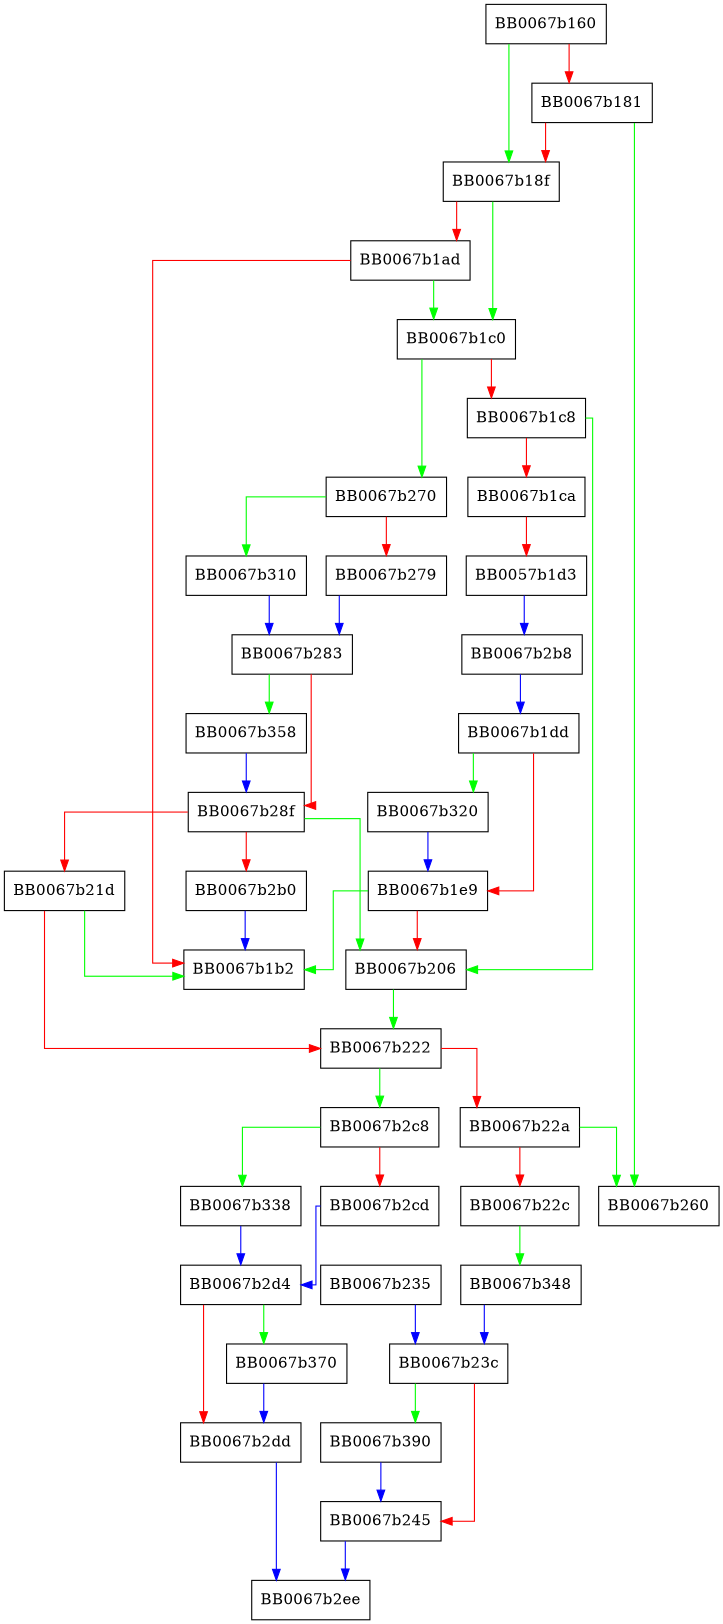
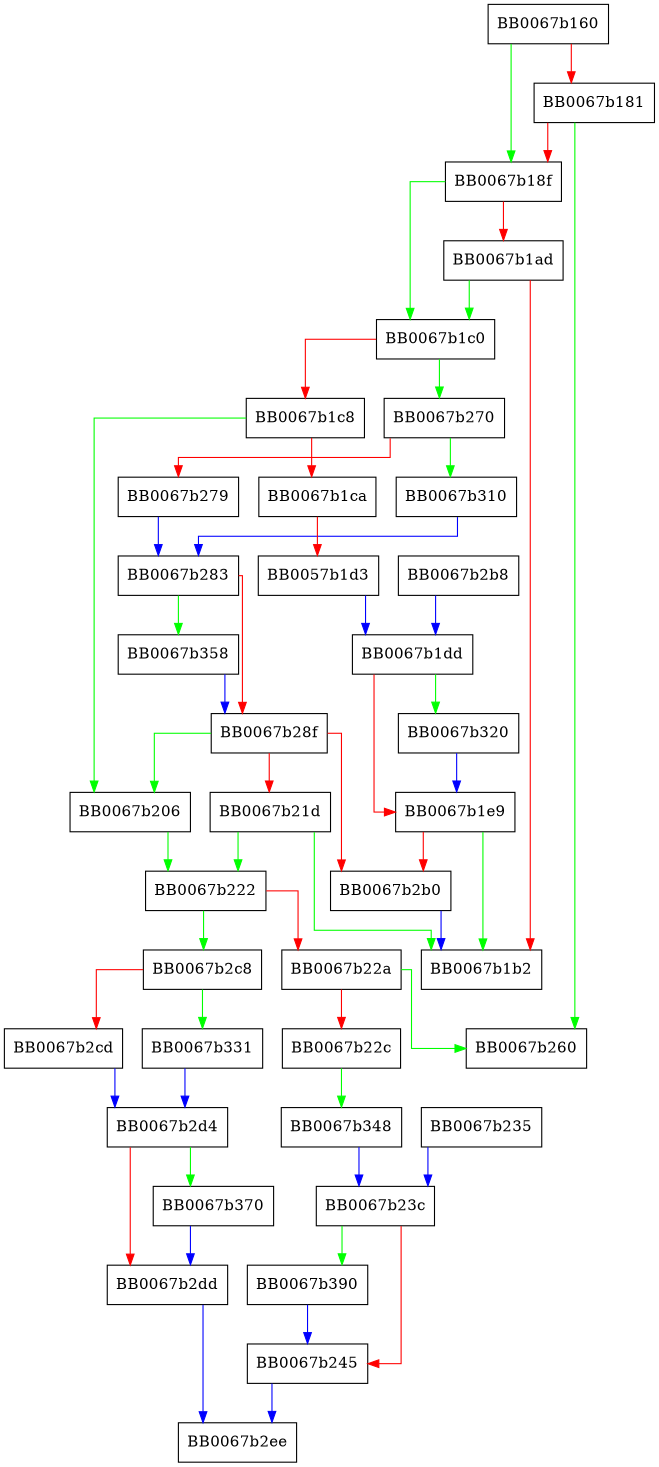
edge "BB0057b1d3" -> "BB0067b2b8": now "BB0057b1d3" -> "BB0067b1dd"
edge "BB0067b1e9" -> "BB0067b206": now "BB0067b1e9" -> "BB0067b2b0"
edge "BB0067b21d" -> "BB0067b222": color red -> green
node "BB0067b338": label "BB0067b338" -> "BB0067b331"
